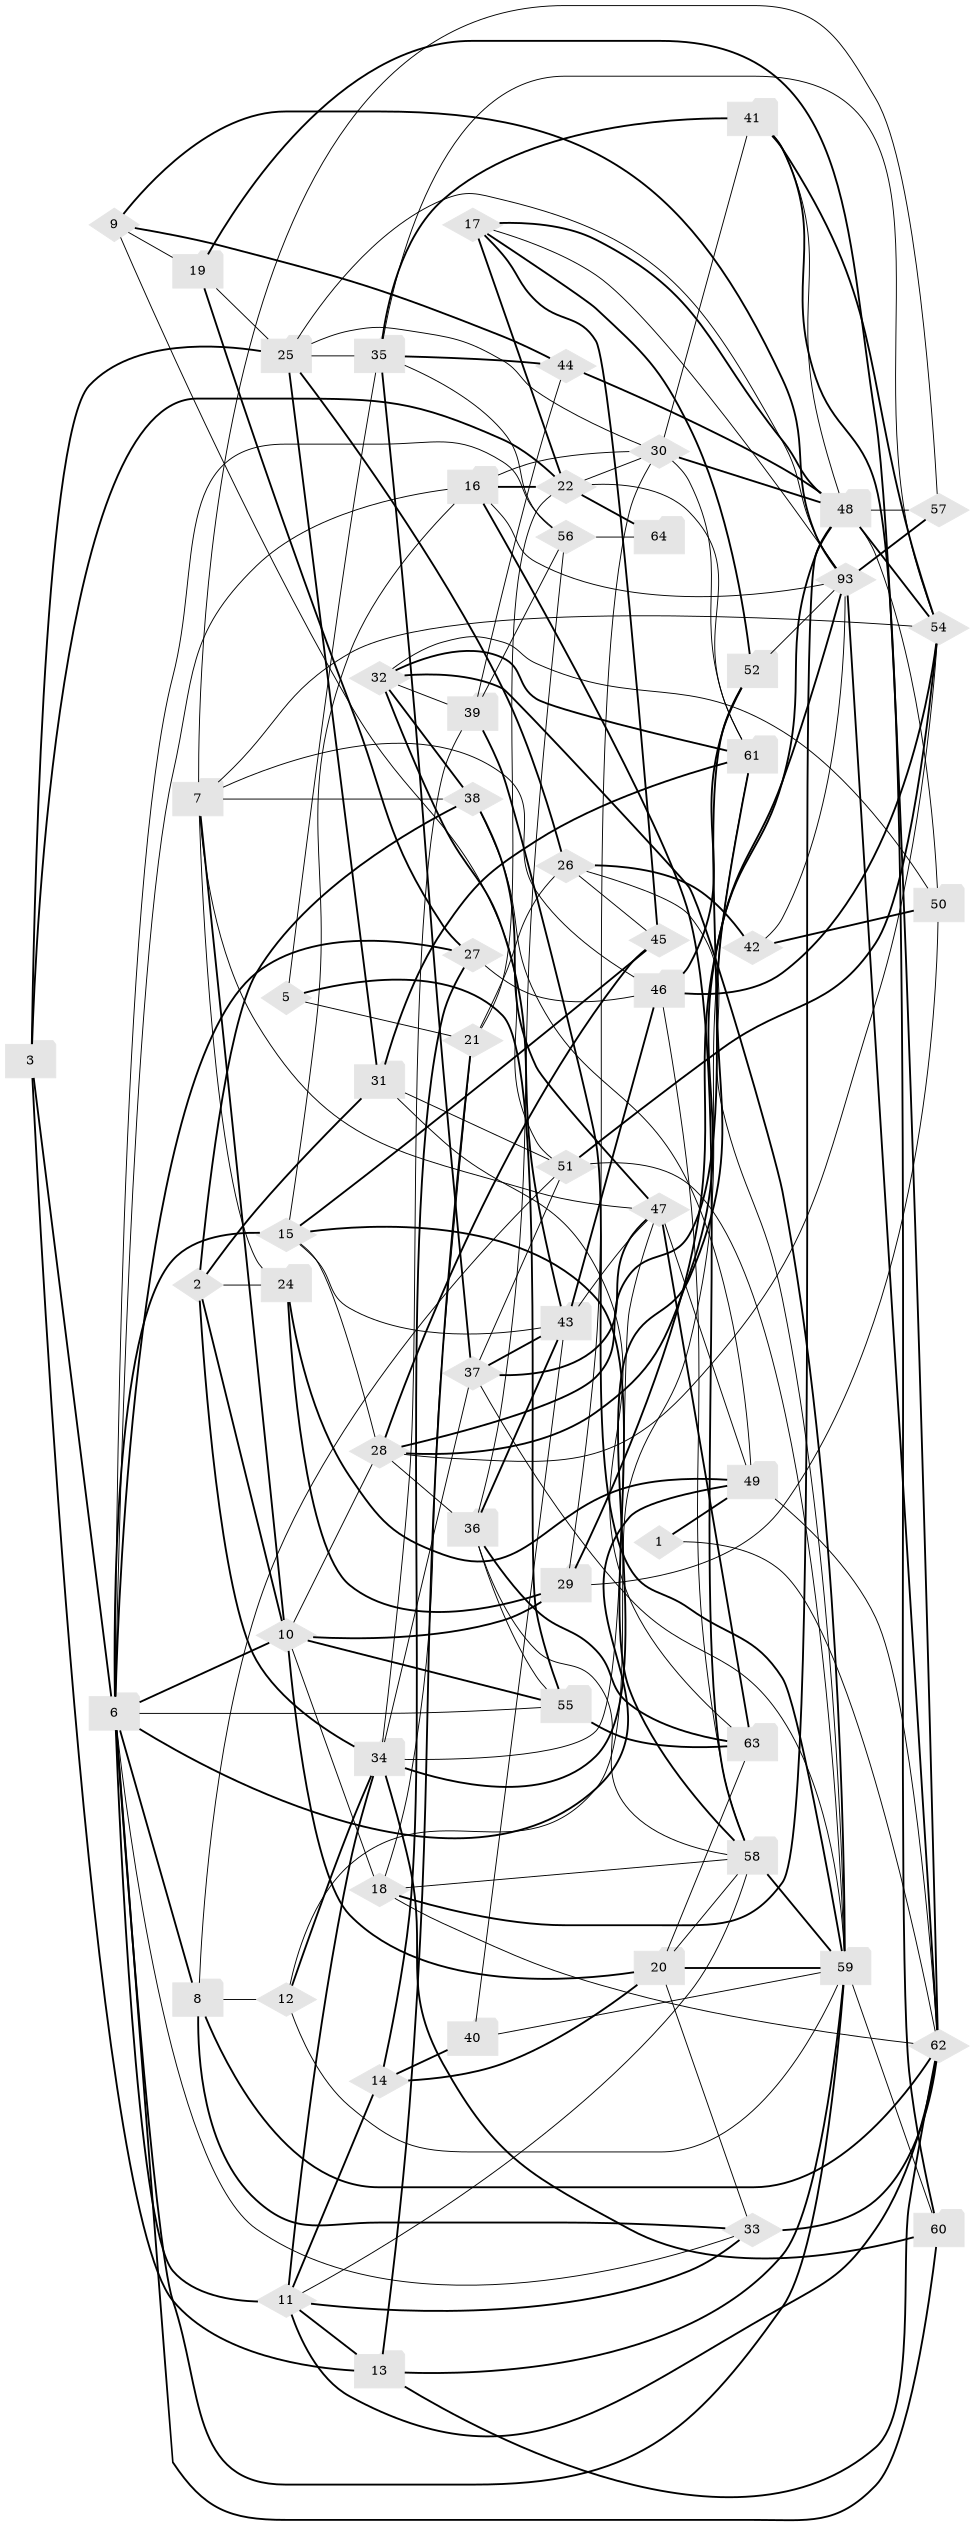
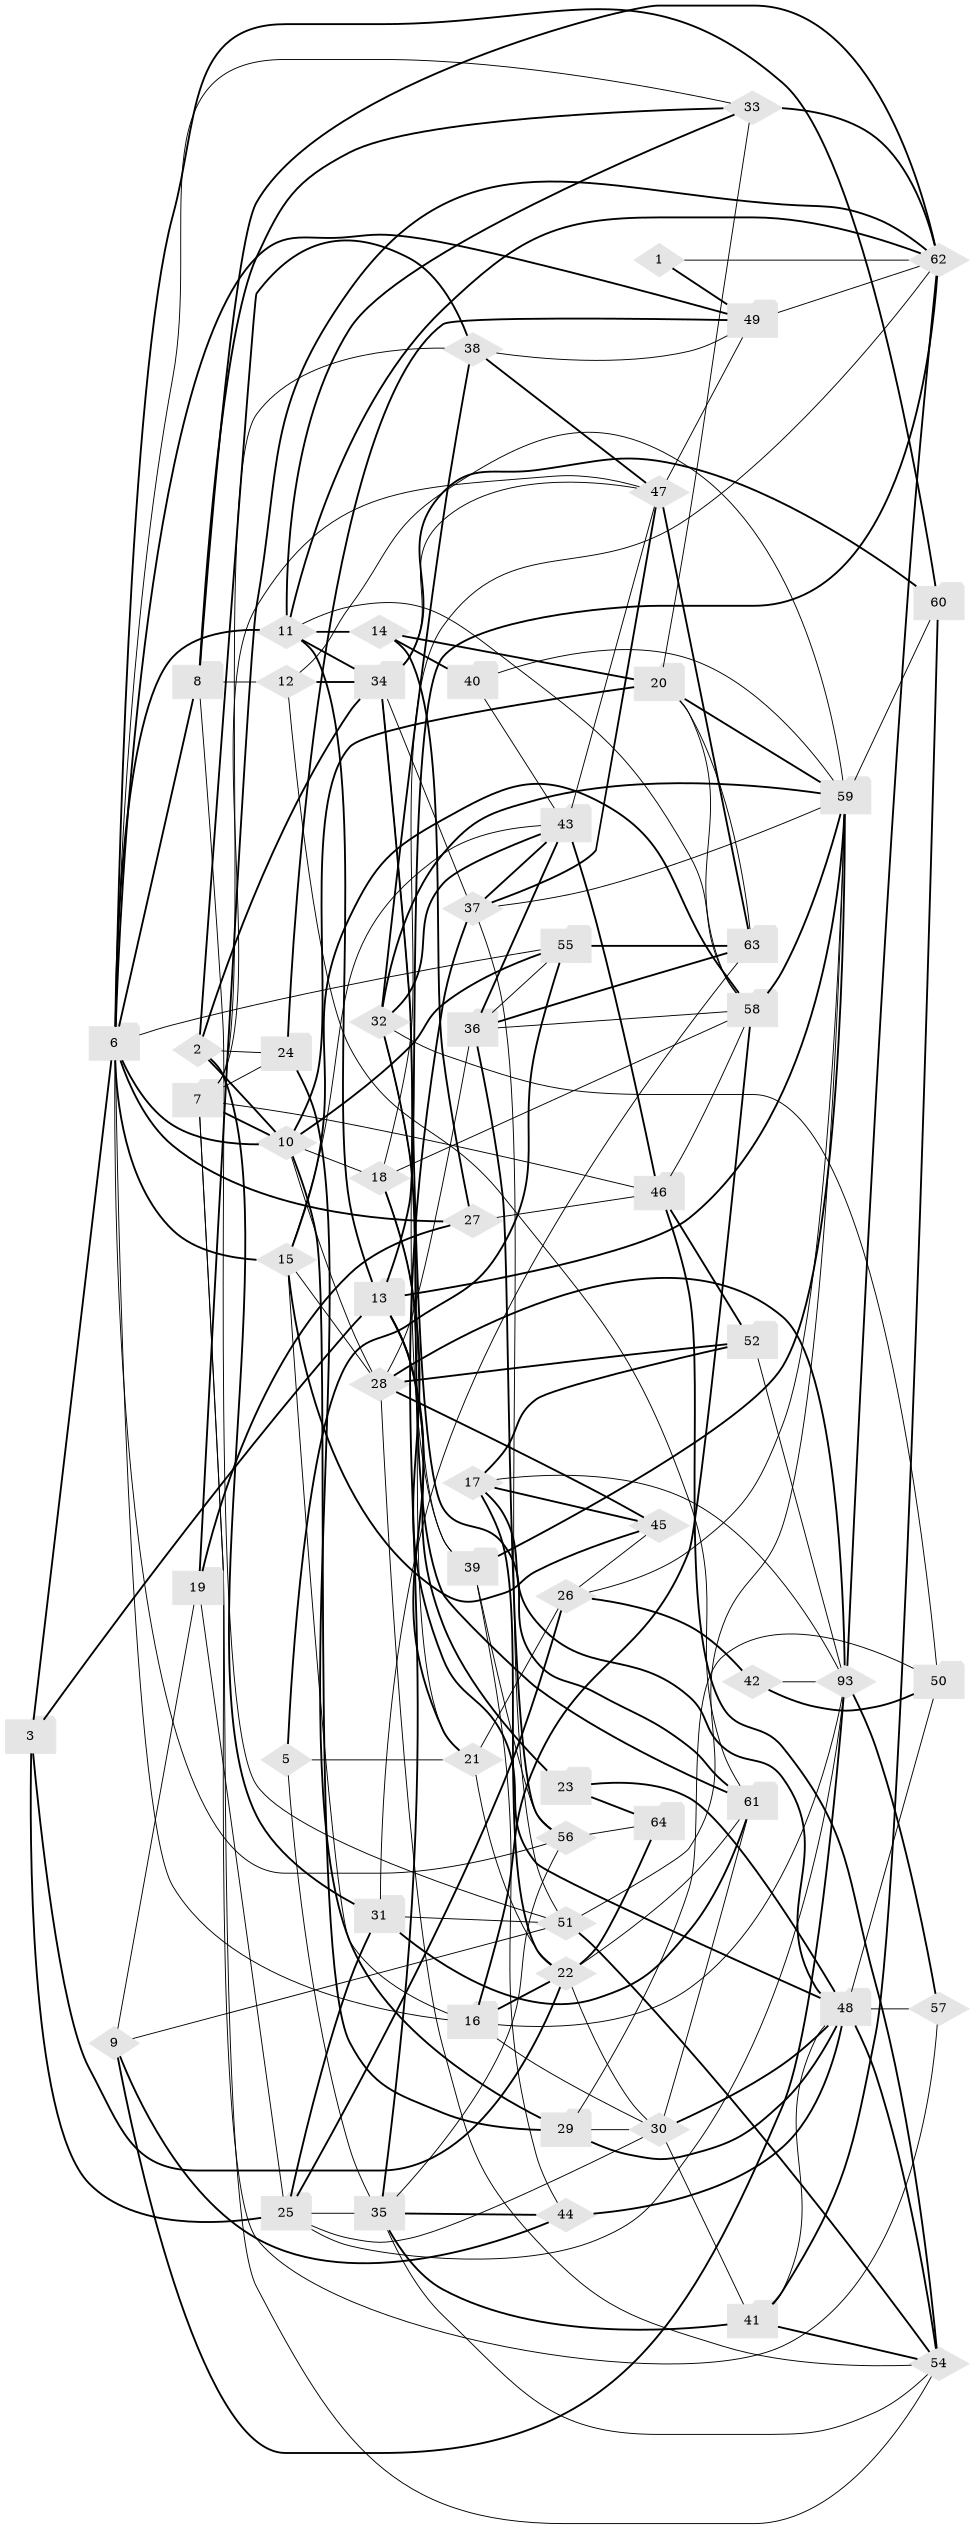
edge "56" -- "36": style solid -> bold
node "23": added
edge "6" -- "59": removed
